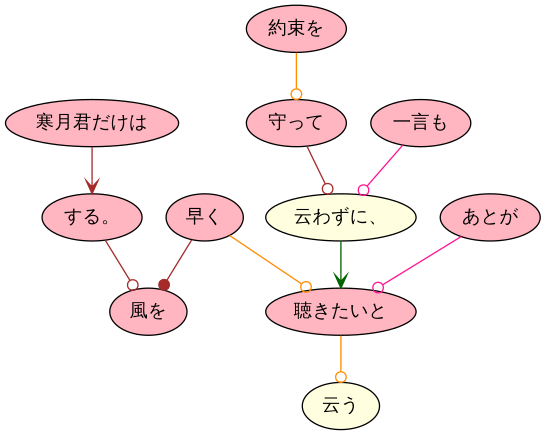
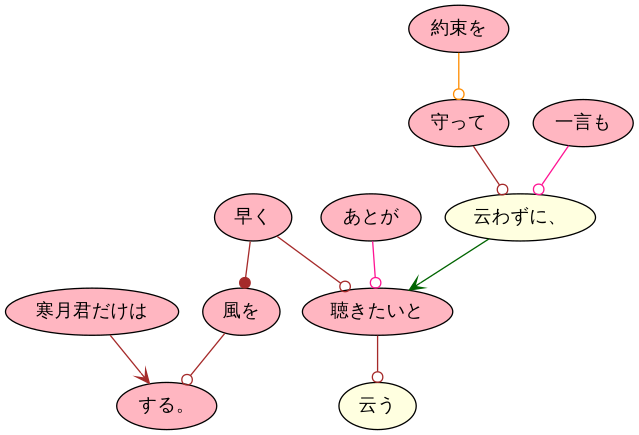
edge "する。" -> "風を": reversed
edge "早く" -> "聴きたいと": color darkorange -> brown
edge "聴きたいと" -> "云う": color darkorange -> brown
